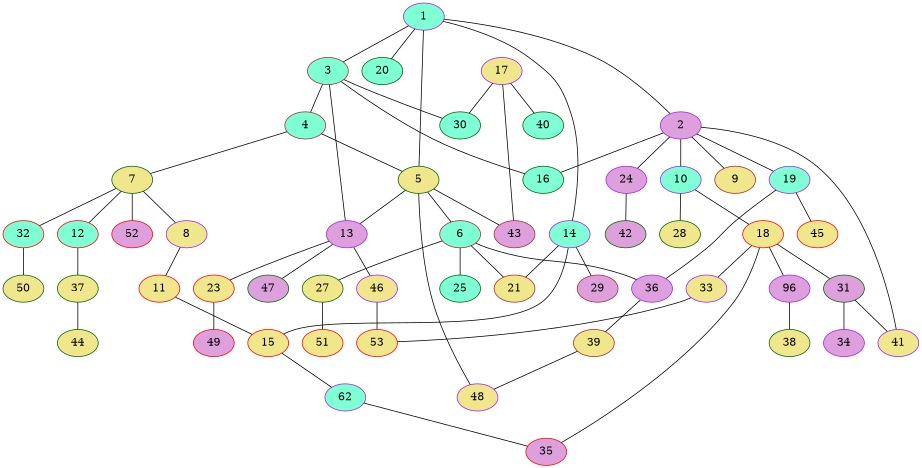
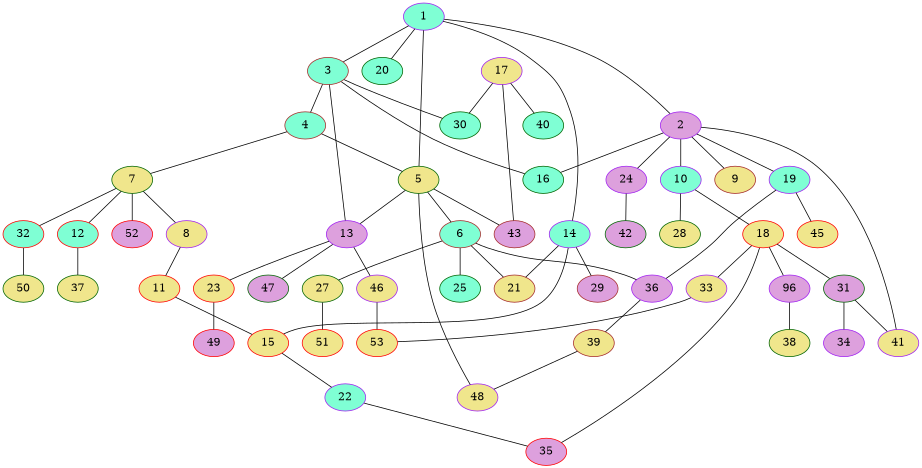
node "44": removed
node "62": label "62" -> "22"
